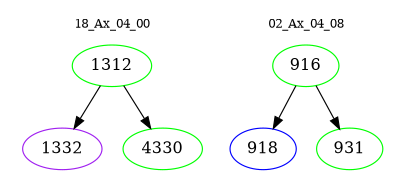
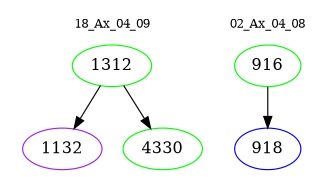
cluster "18_Ax_04_00": label "18_Ax_04_00" -> "18_Ax_04_09"
node "1332": label "1332" -> "1132"
node "931": removed
